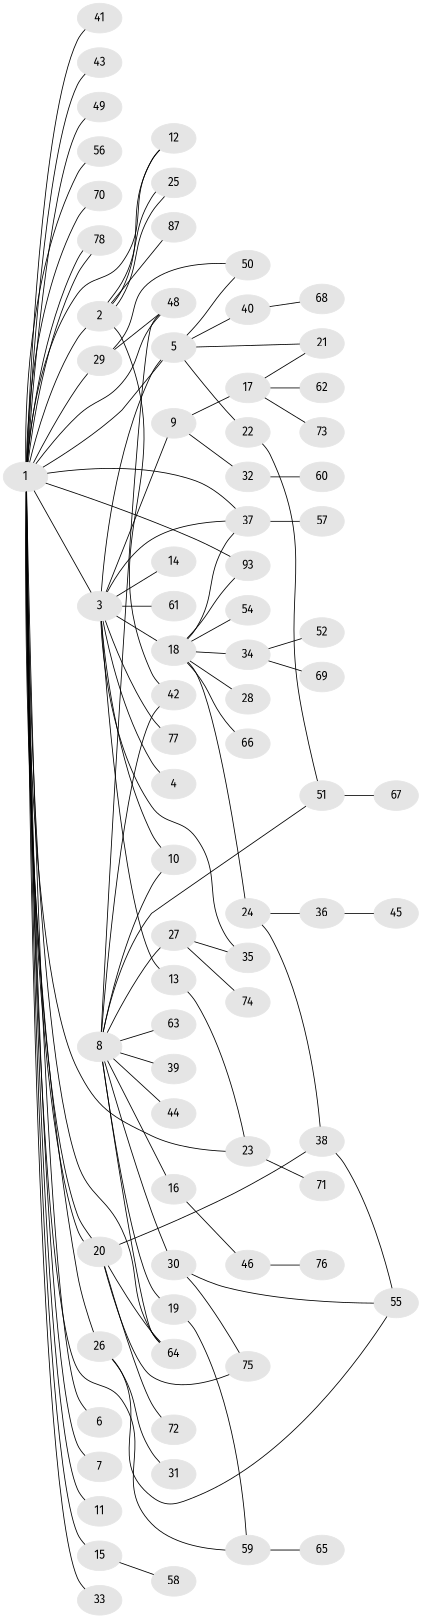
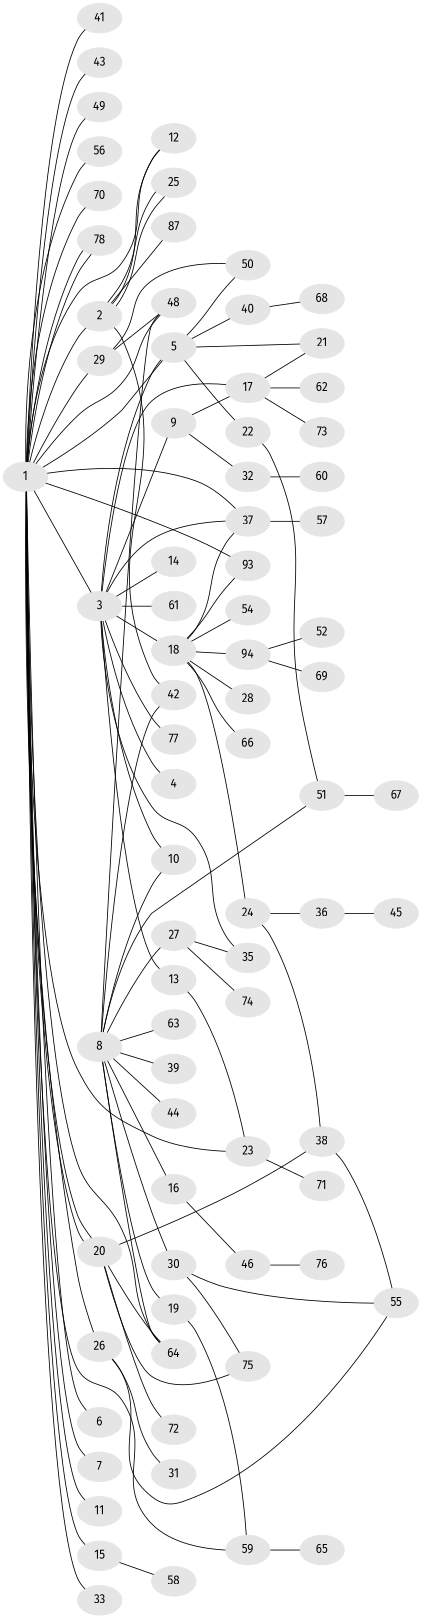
edge "17" -- "3": added
node "34": label "34" -> "94"
